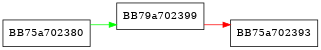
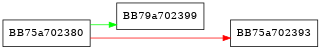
edge "BB79a702399" -> "BB75a702393": now "BB75a702380" -> "BB75a702393"
